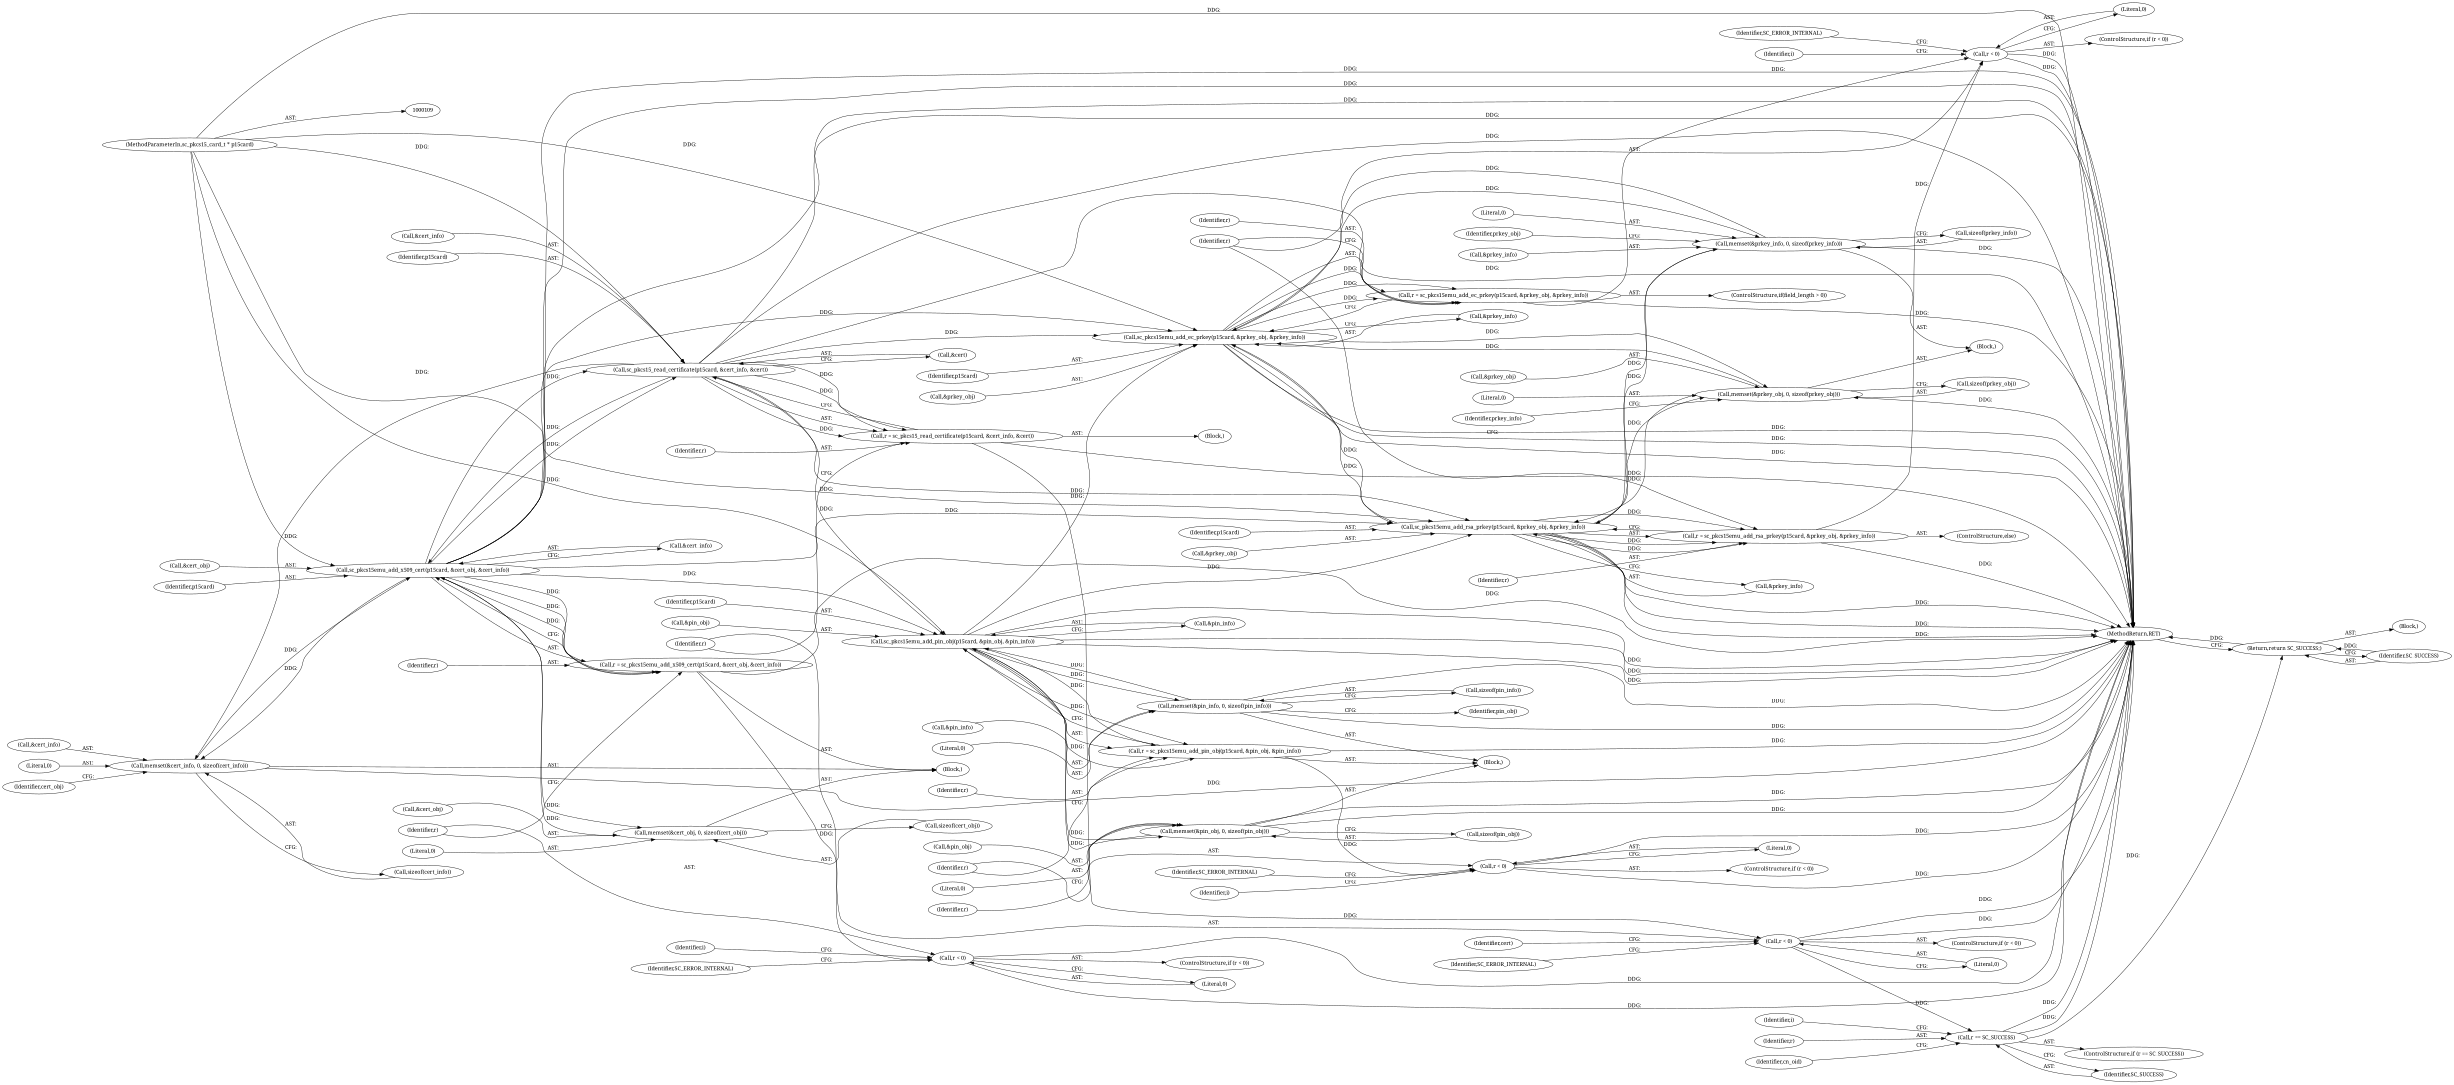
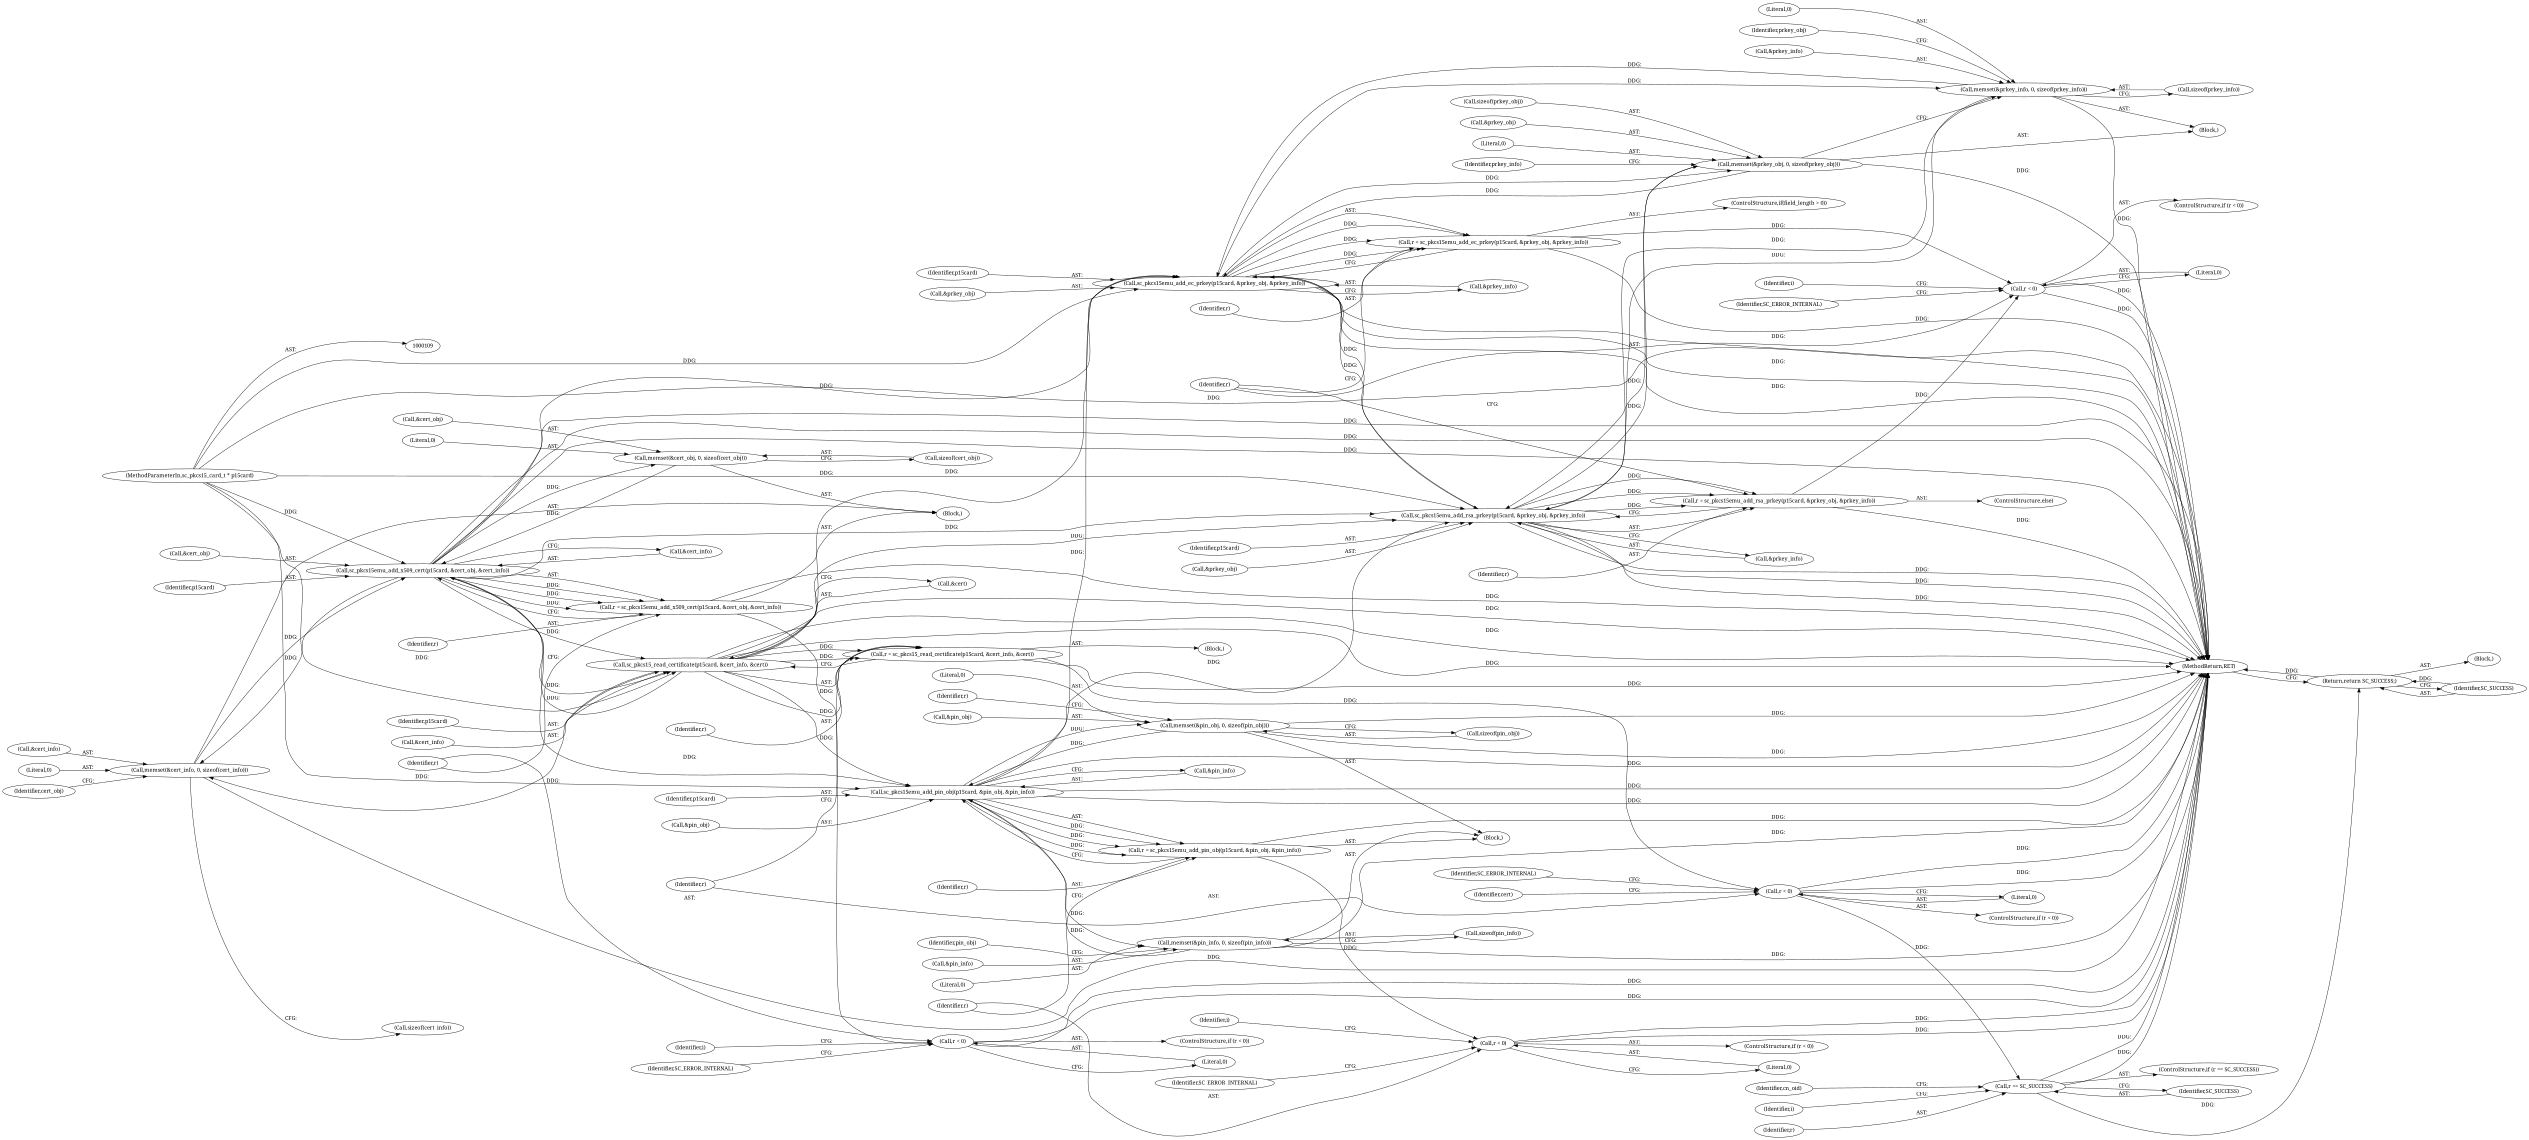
edge "(Call,memset(&prkey_obj, 0, sizeof(prkey_obj)))" -> "(Call,sizeof(prkey_obj))": now "(Call,memset(&prkey_obj, 0, sizeof(prkey_obj)))" -> "(Call,memset(&prkey_info, 0, sizeof(prkey_info)))"
edge "(Call,memset(&pin_info, 0, sizeof(pin_info)))" -> "(Identifier,pin_obj)": reversed
edge "(Call,sizeof(cert_info))" -> "(Call,memset(&cert_info, 0, sizeof(cert_info)))": removed, label "AST:"
